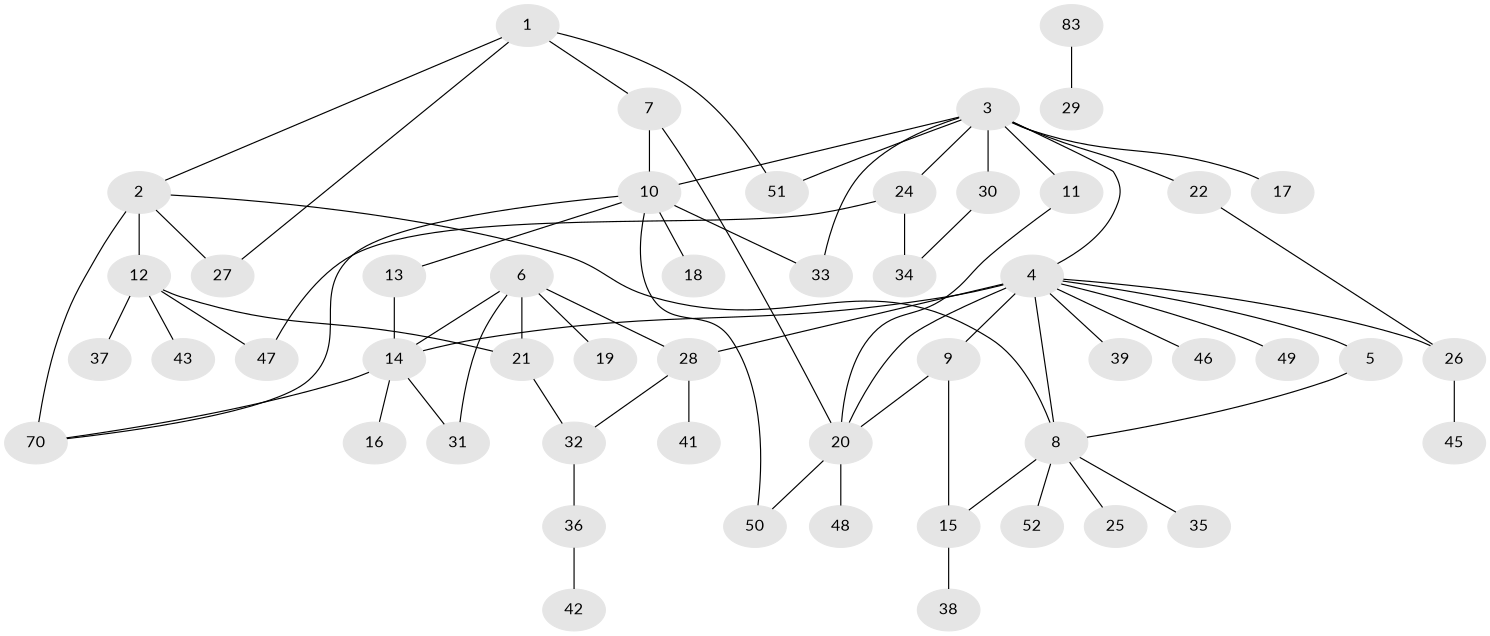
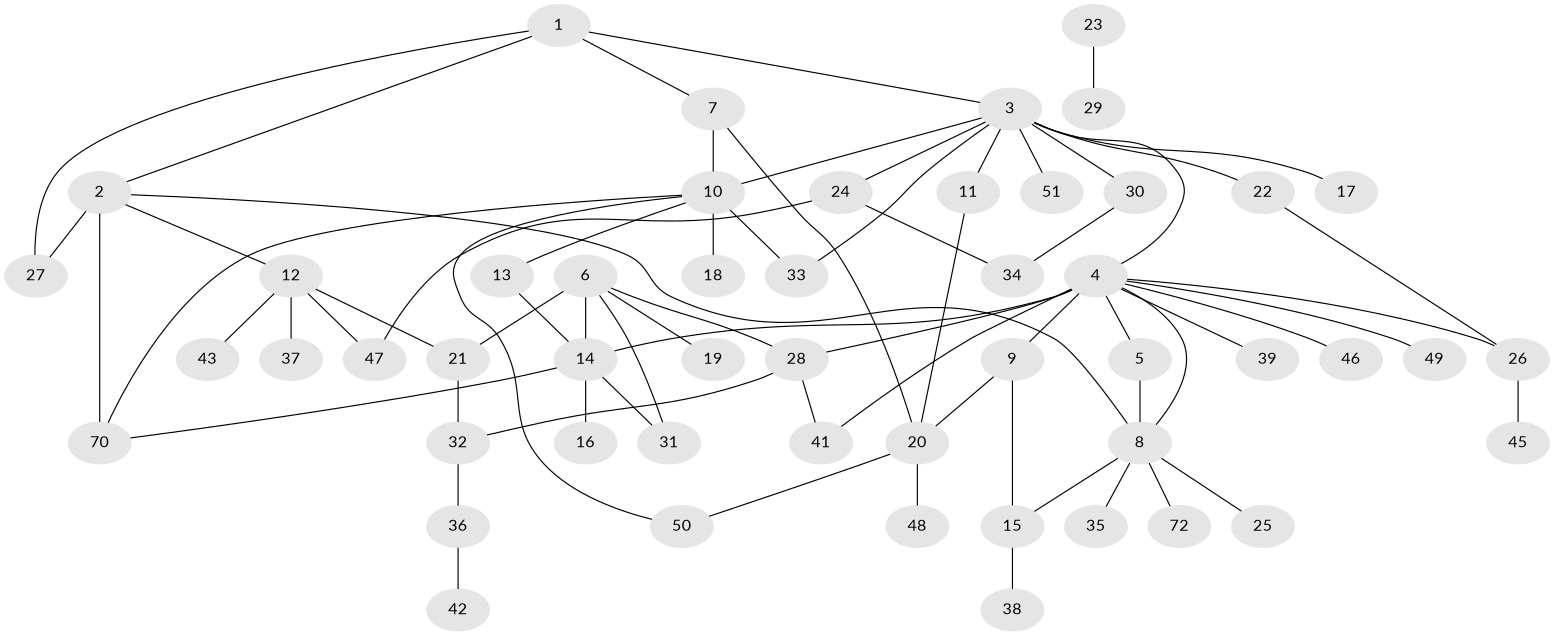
node "83": label "83" -> "23"
edge "1" -- "51": now "1" -- "3"
edge "4" -- "20": now "4" -- "41"
node "52": label "52" -> "72"
